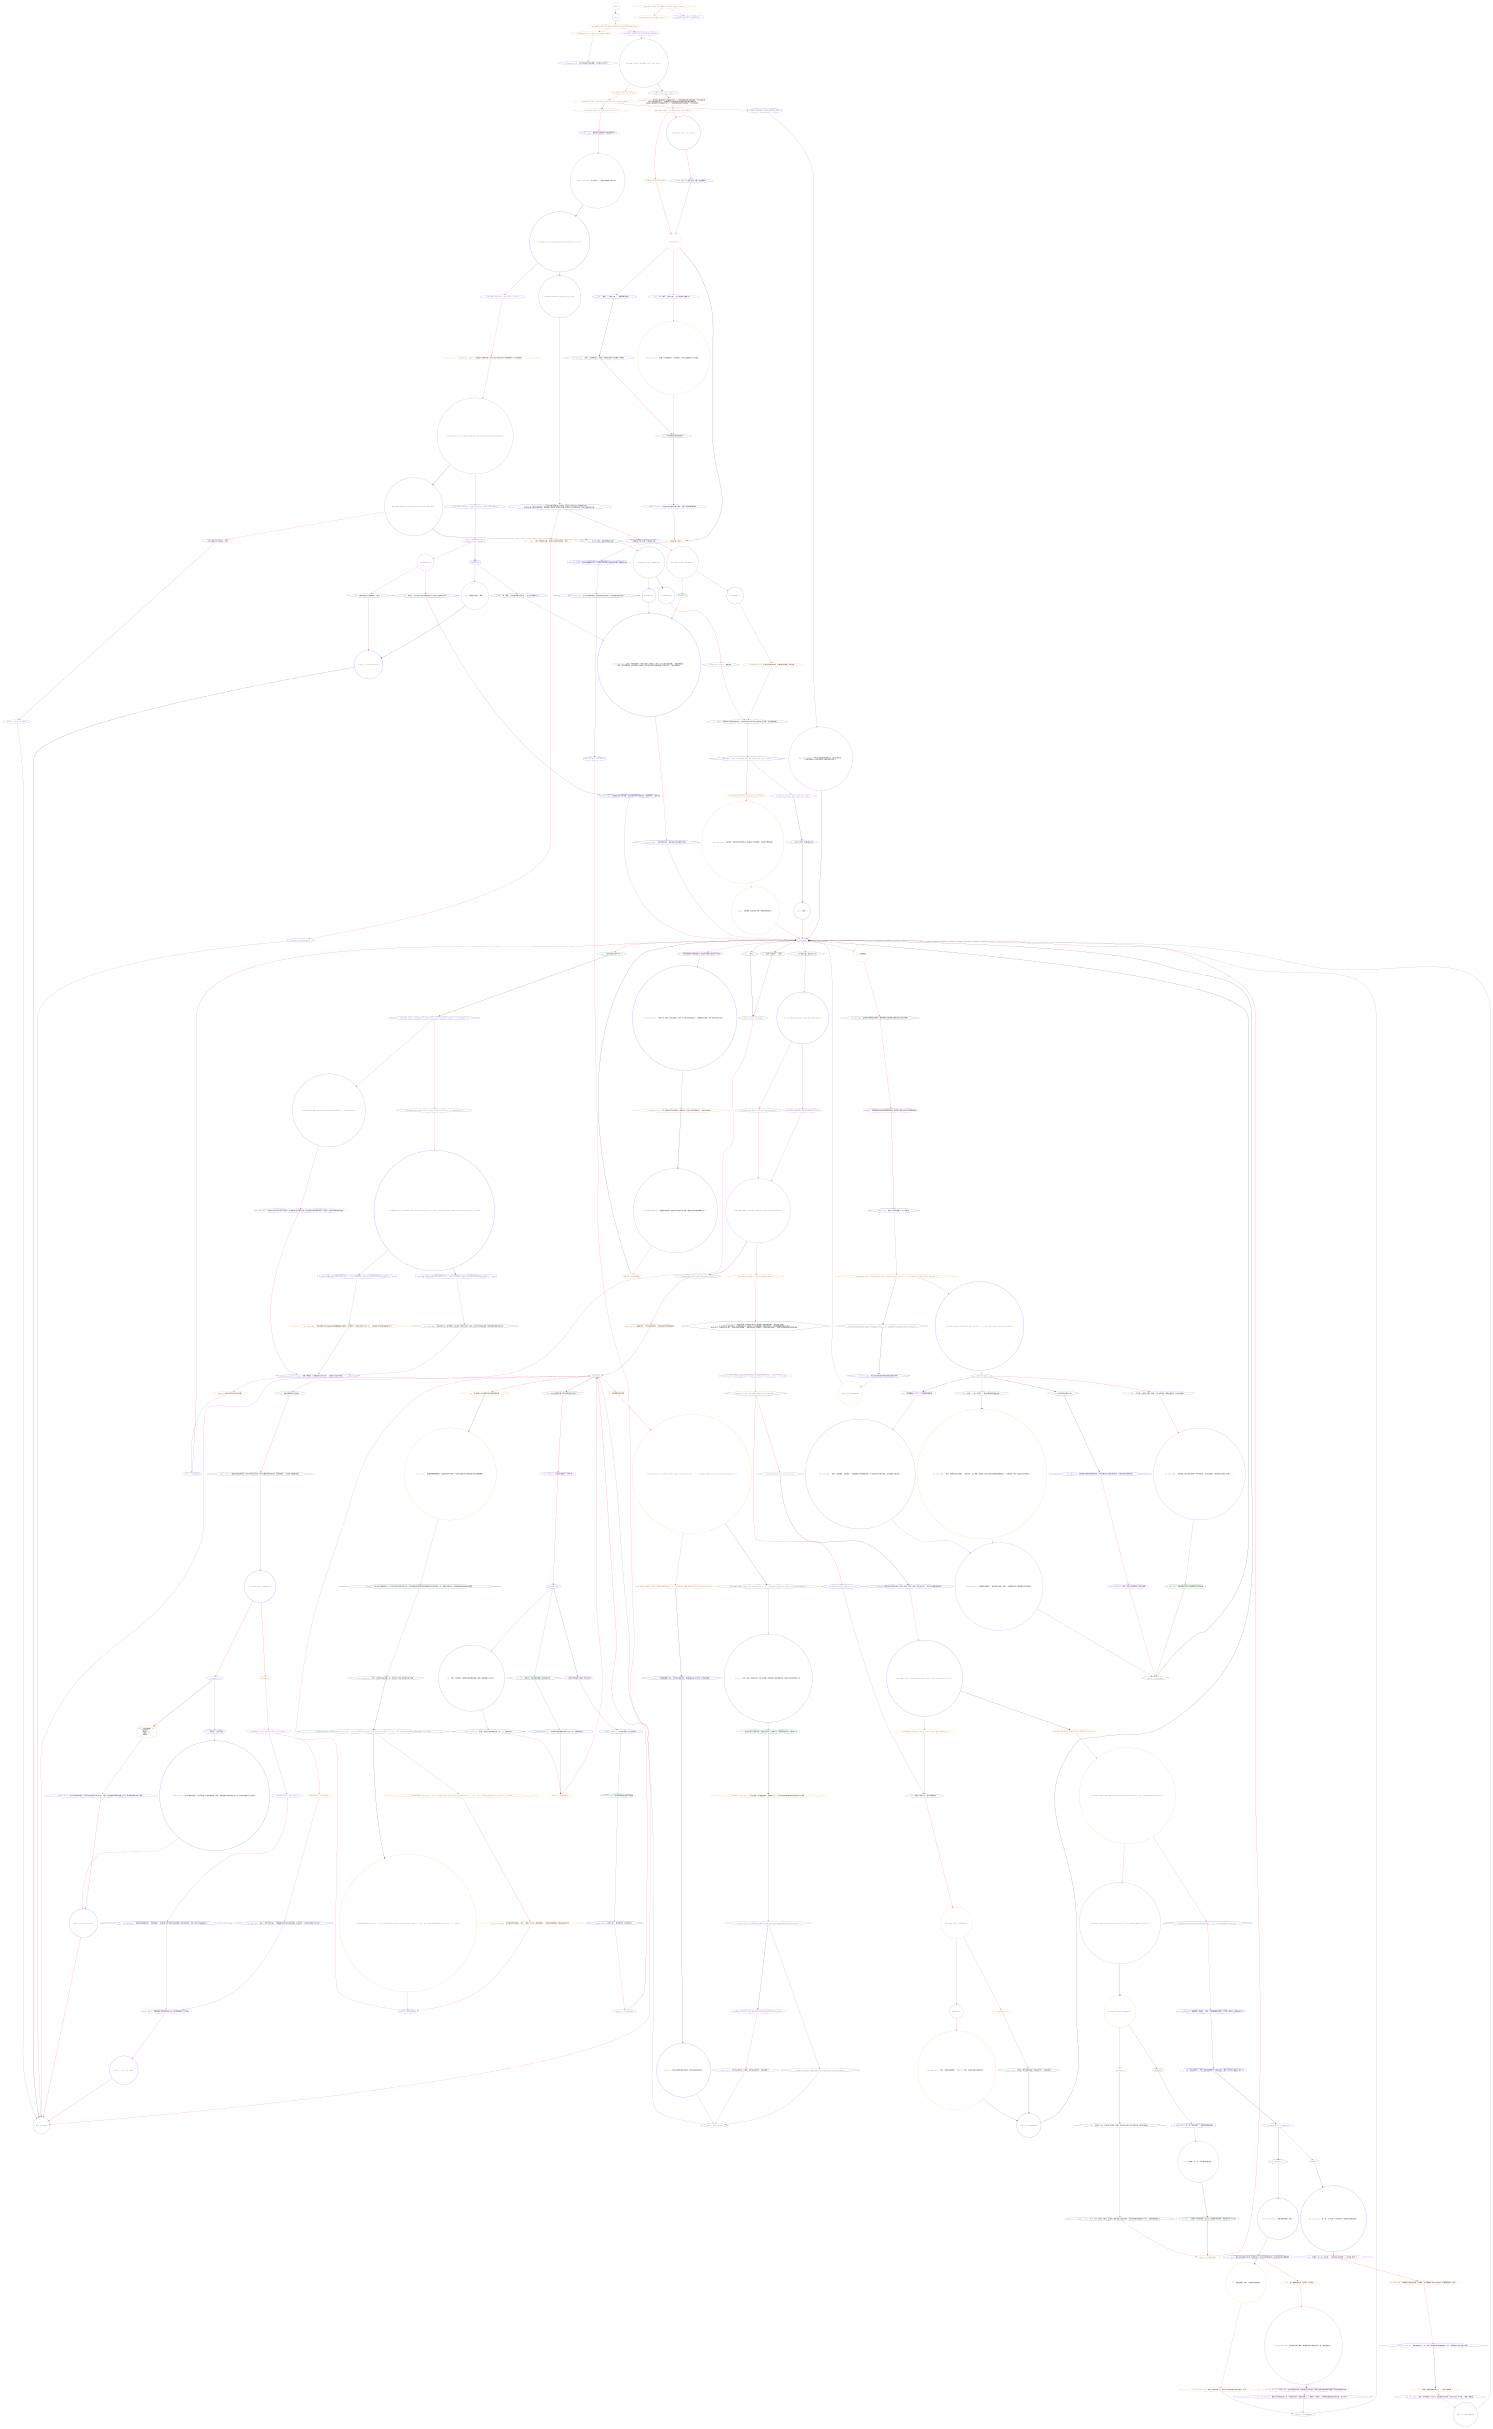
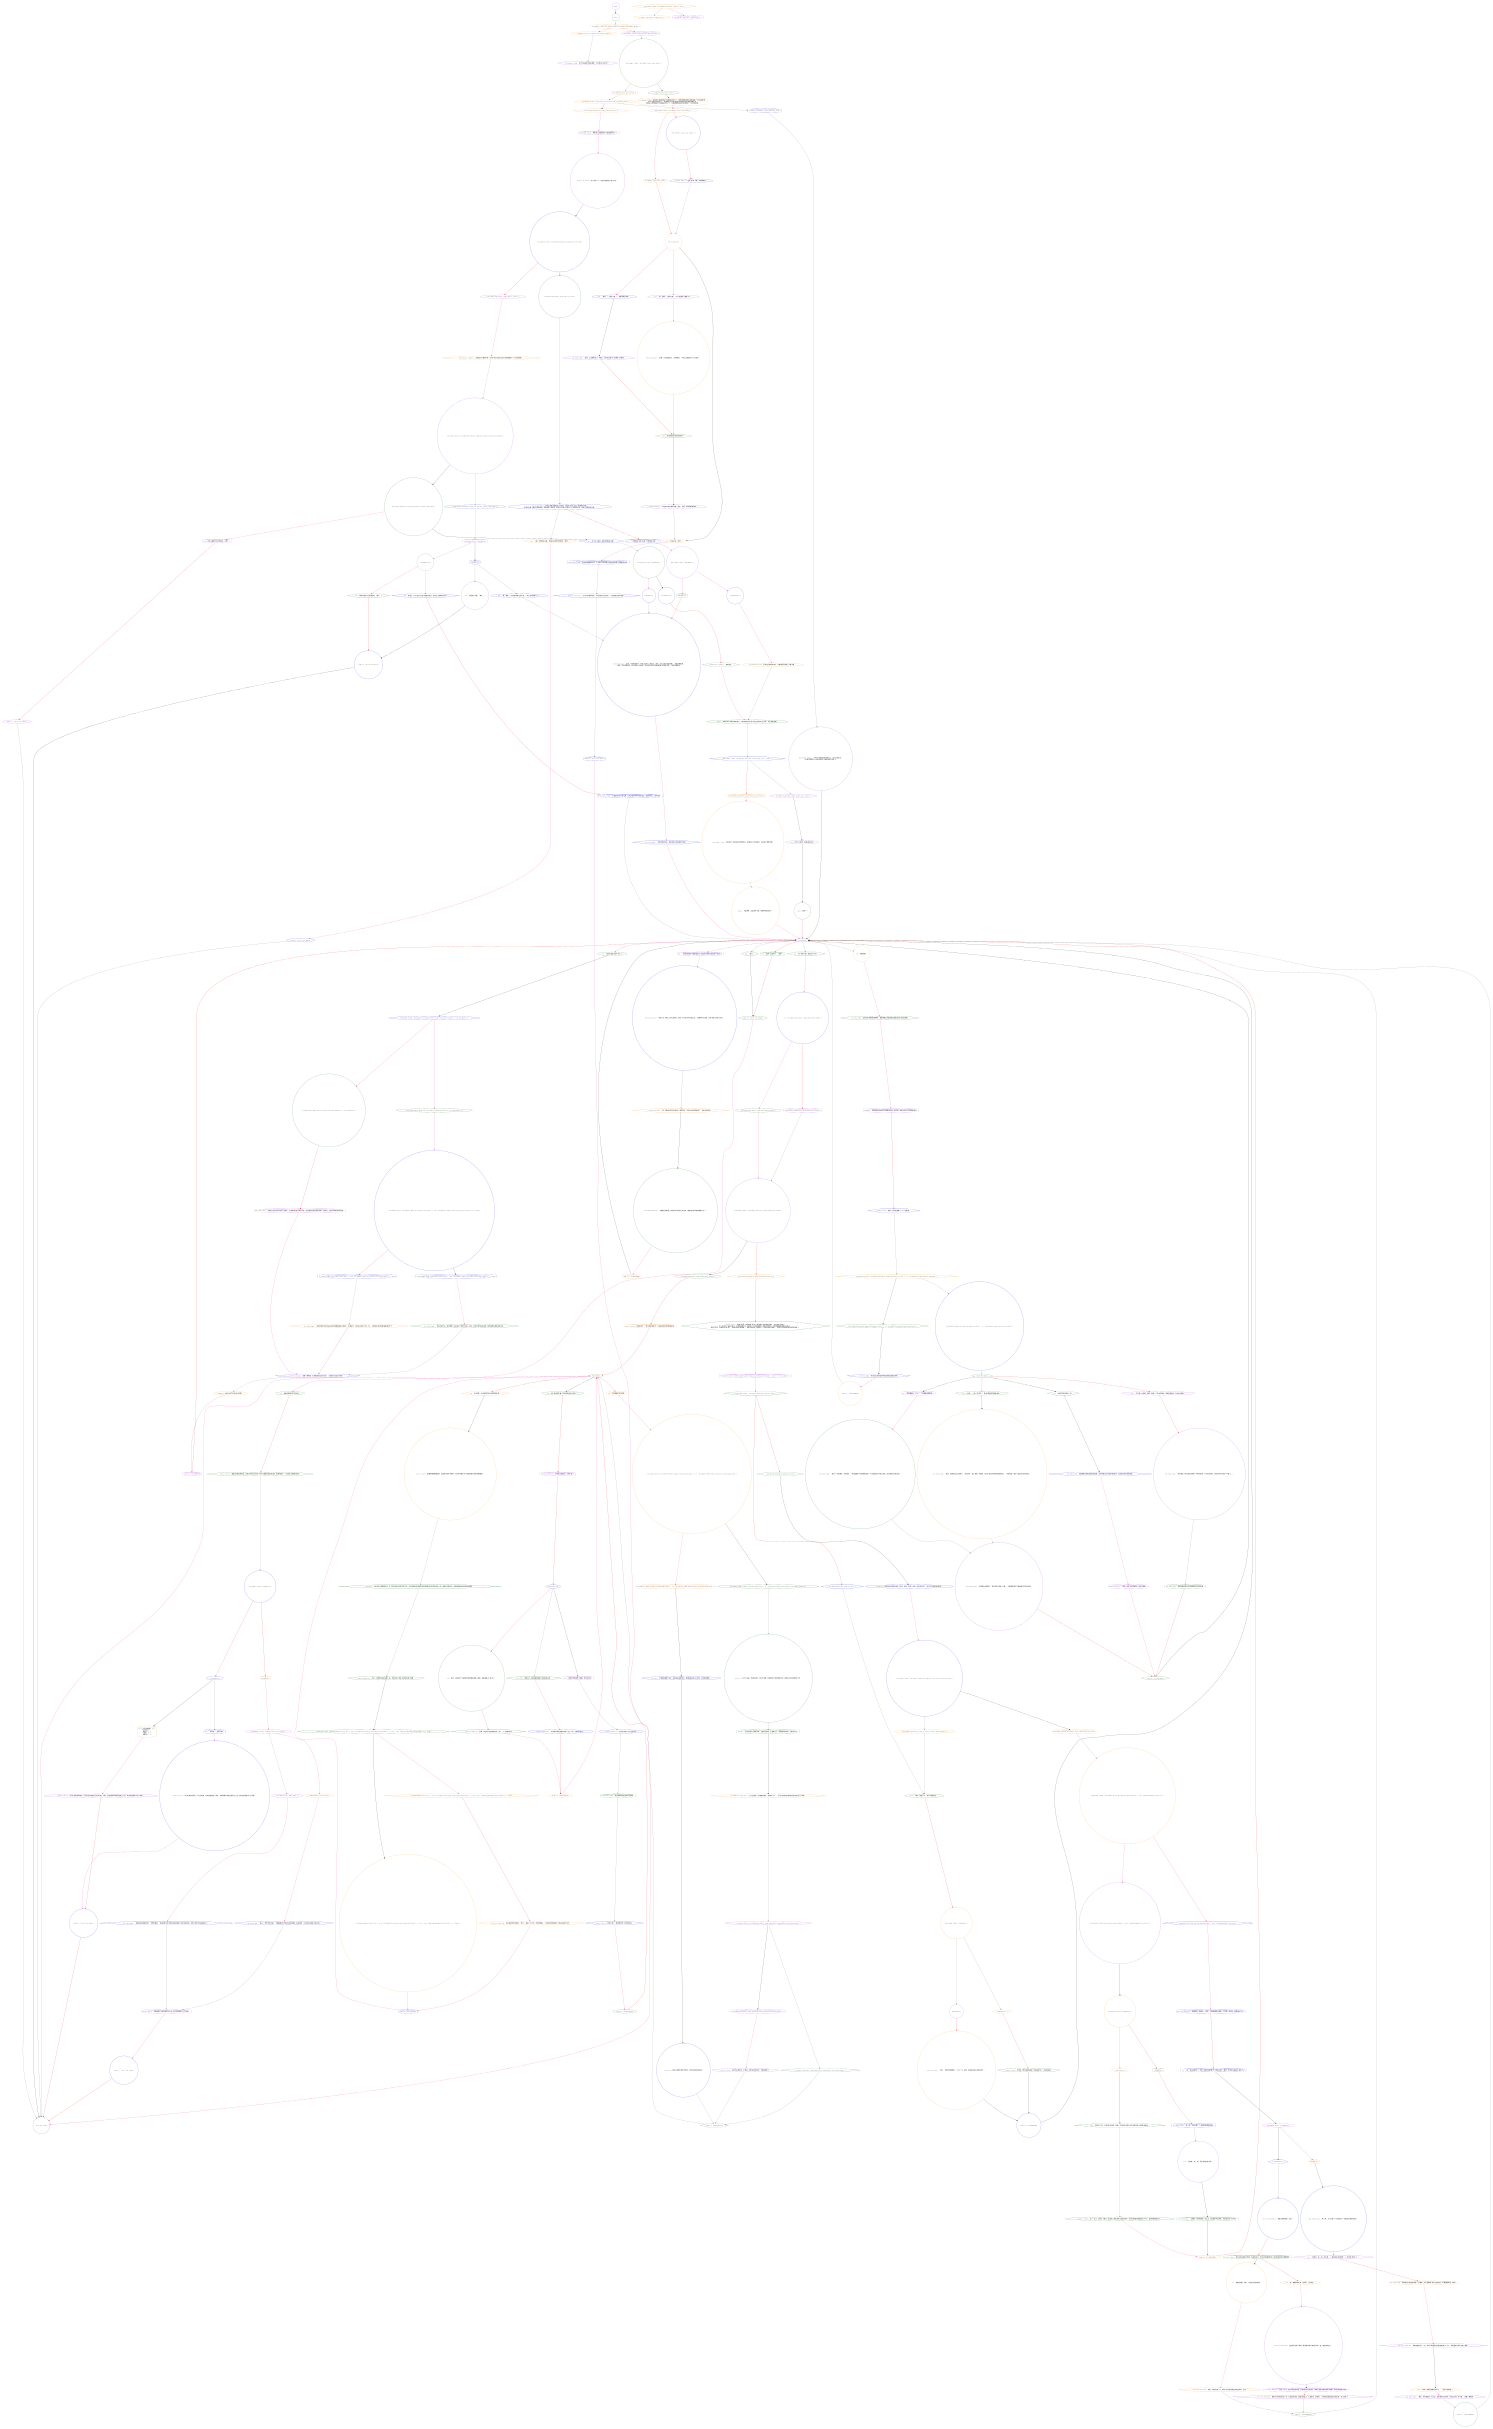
node "Savoir Faire: 眼泪从你的脸颊上滑落。你捂住胸口，语无伦次地喃喃自语。情况还能比现在更糟糕吗？": color blue -> darkgreen
